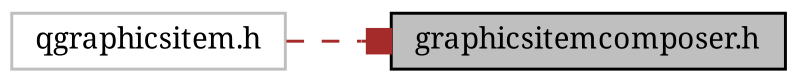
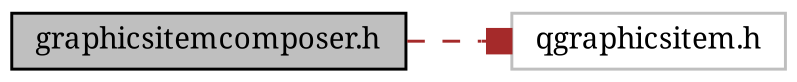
edge "qgraphicsitem.h" -> "graphicsitemcomposer.h": reversed
